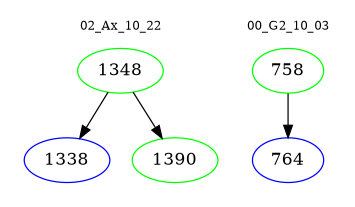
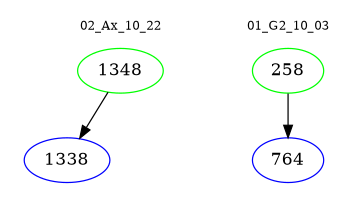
cluster "00_G2_10_03": label "00_G2_10_03" -> "01_G2_10_03"
node "758": label "758" -> "258"
node "1390": removed
